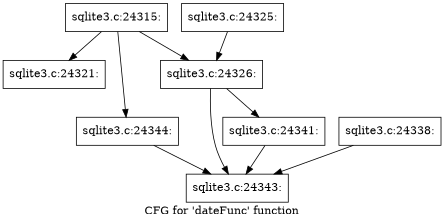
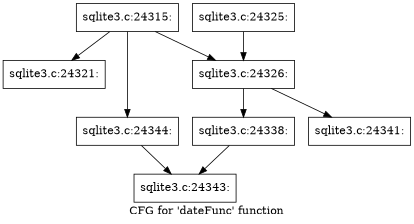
edge "sqlite3.c:24326:" -> "sqlite3.c:24343:": now "sqlite3.c:24326:" -> "sqlite3.c:24338:"
edge "sqlite3.c:24341:" -> "sqlite3.c:24343:": removed
